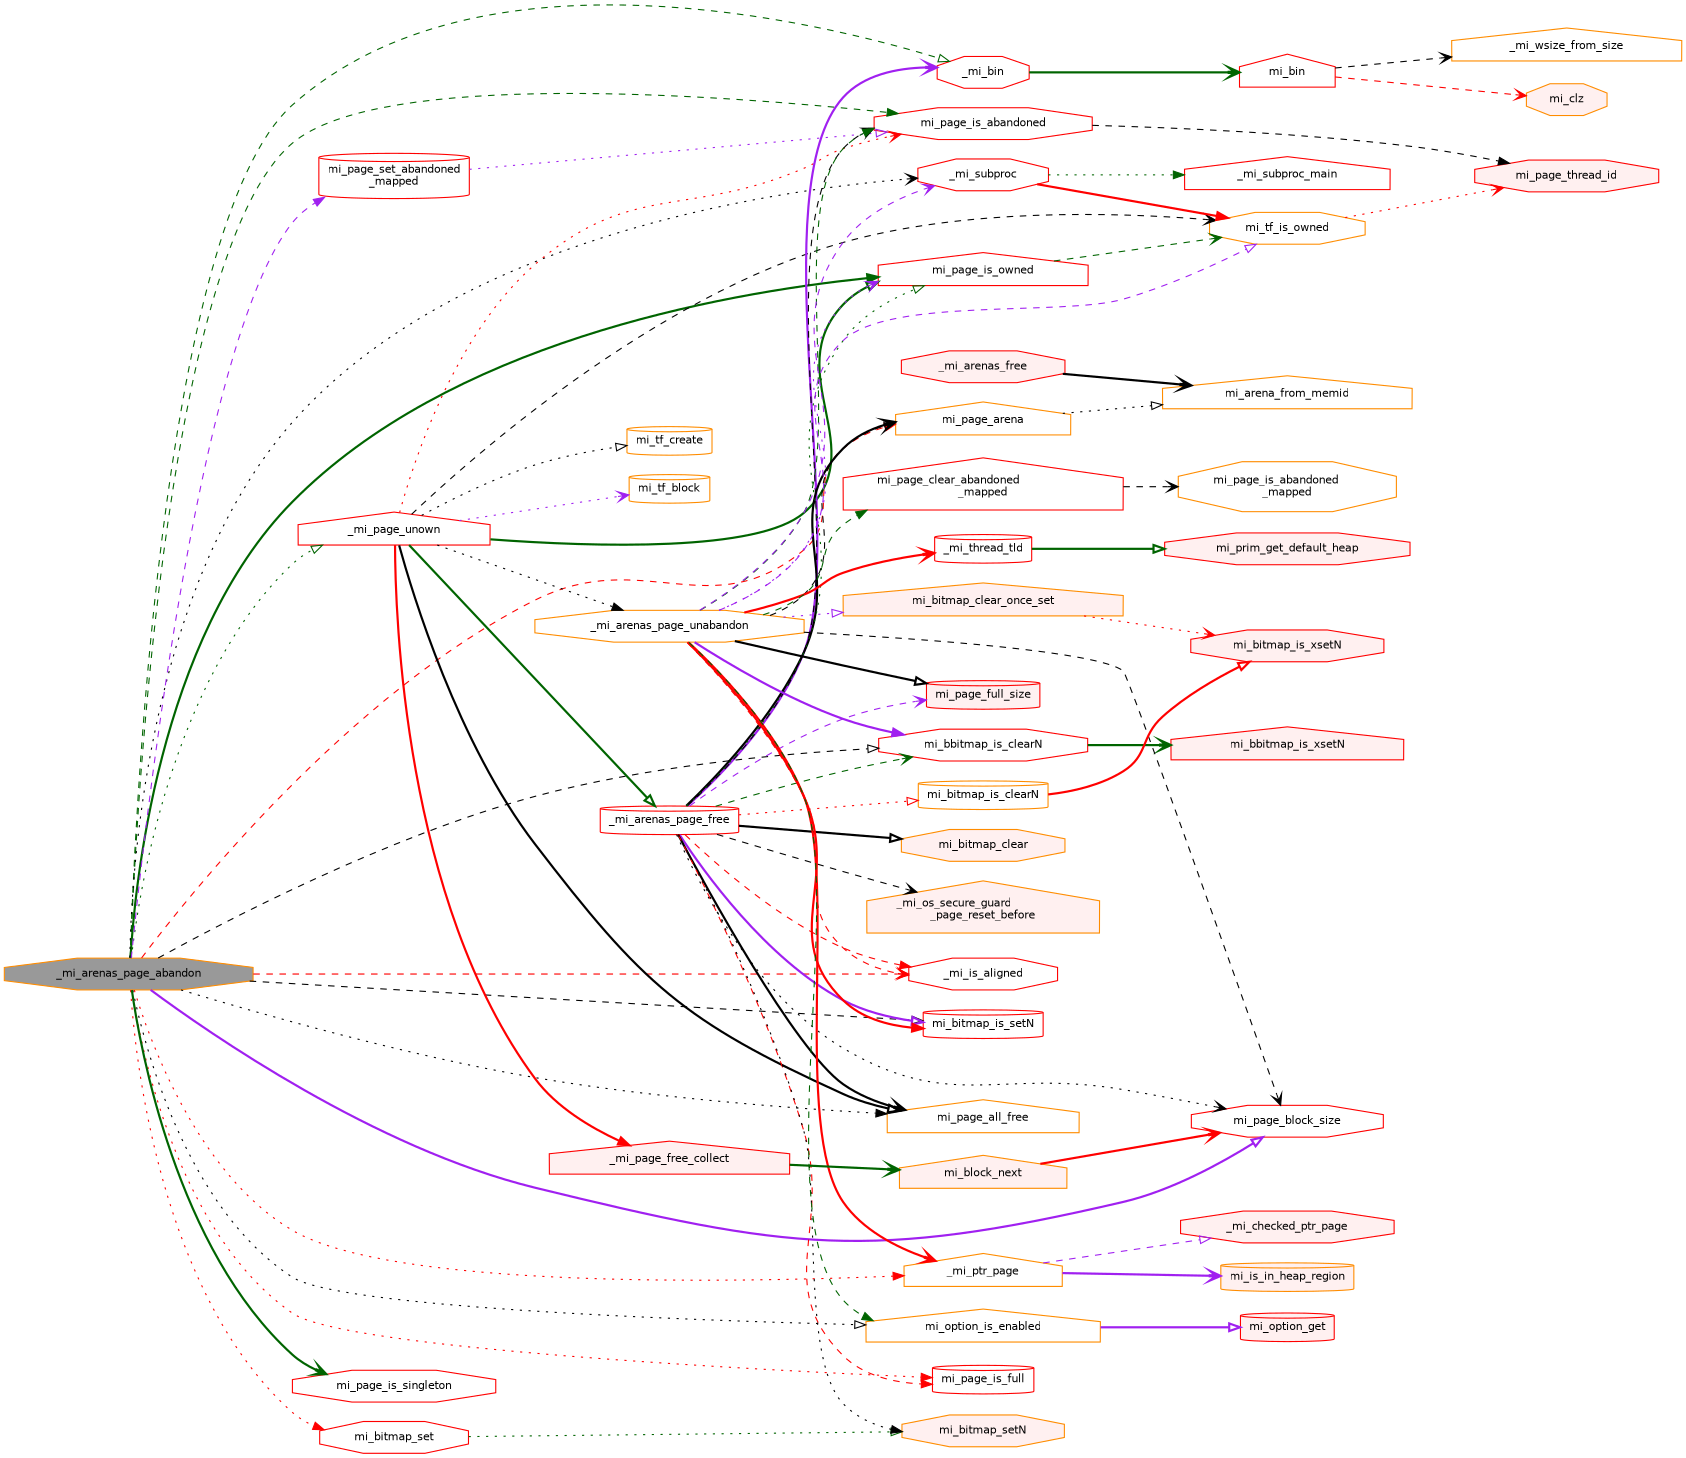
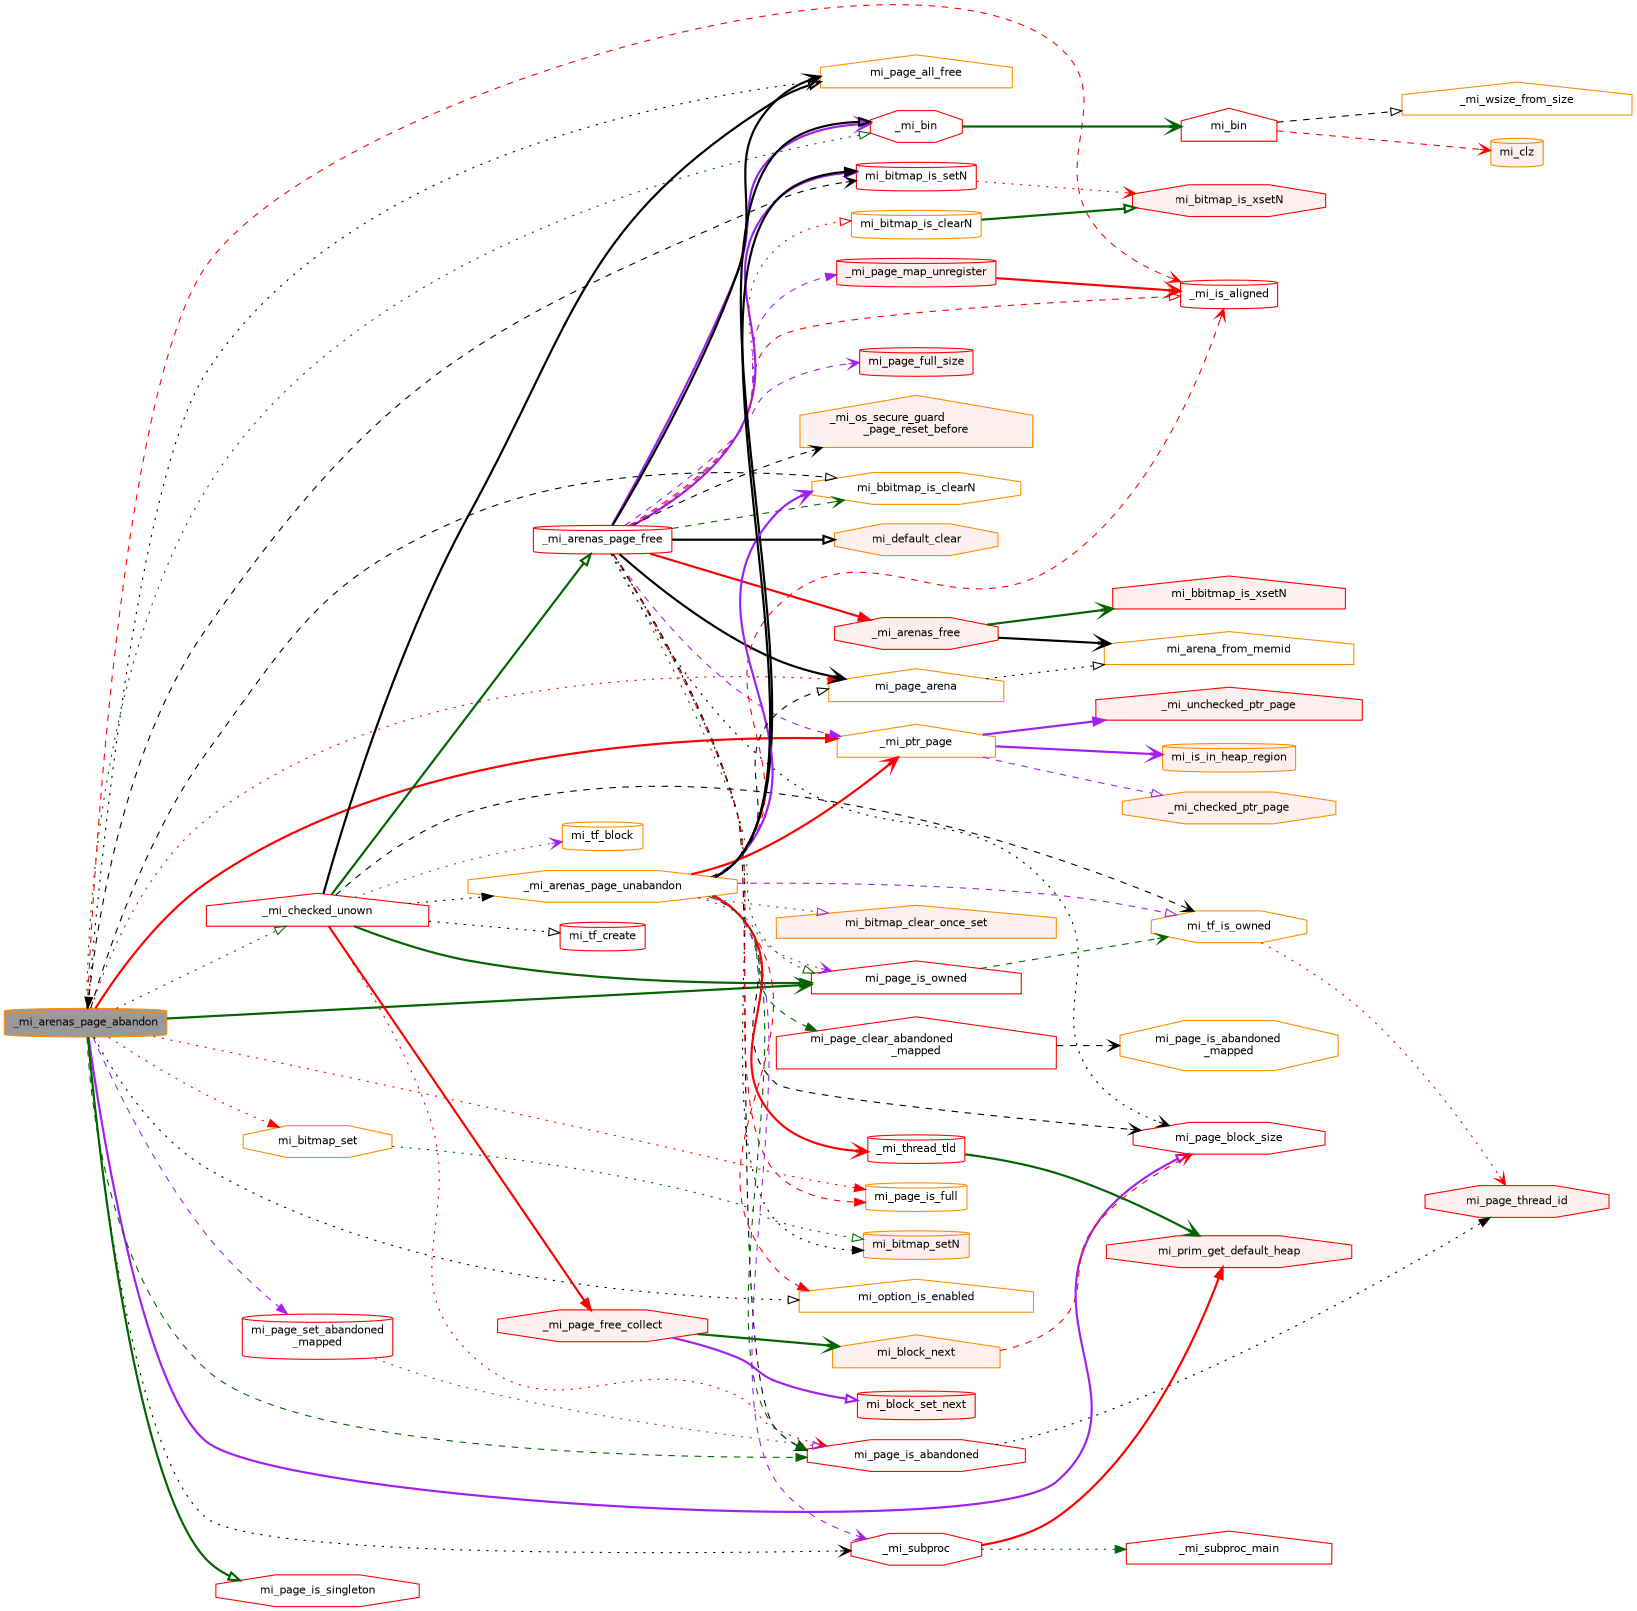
edge "mi_bin" -> "_mi_wsize_from_size": arrowhead vee -> onormal
node "mi_clz": shape octagon -> cylinder
edge "mi_page_is_abandoned" -> "mi_page_thread_id": style dashed -> dotted
edge "_mi_arenas_page_abandon" -> "_mi_bin": style dashed -> dotted
edge "_mi_subproc" -> "mi_tf_is_owned": now "_mi_subproc" -> "mi_prim_get_default_heap"
node "_mi_page_map_unregister": added
node "mi_tf_create": color darkorange -> red
edge "_mi_arenas_page_abandon" -> "mi_page_is_owned": arrowhead normal -> vee
node "_mi_page_unown": label "_mi_page_unown" -> "_mi_checked_unown"
edge "_mi_thread_tld" -> "mi_prim_get_default_heap": arrowhead onormal -> vee
edge "_mi_arenas_page_free" -> "_mi_arenas_free": added
edge "_mi_arenas_page_abandon" -> "mi_page_arena": style dashed -> dotted
edge "mi_bitmap_clear_once_set" -> "mi_bitmap_is_xsetN": now "mi_bitmap_is_setN" -> "mi_bitmap_is_xsetN"
edge "_mi_arenas_page_unabandon" -> "mi_page_full_size": now "_mi_arenas_page_unabandon" -> "_mi_bin"
edge "_mi_arenas_page_free" -> "_mi_ptr_page": added
edge "_mi_arenas_page_unabandon" -> "mi_bbitmap_is_clearN": arrowhead normal -> vee
node "_mi_unchecked_ptr_page": added
node "mi_bbitmap_is_clearN": color red -> darkorange
edge "mi_bbitmap_is_clearN" -> "mi_bbitmap_is_xsetN": now "_mi_arenas_free" -> "mi_bbitmap_is_xsetN"
edge "mi_bitmap_is_clearN" -> "mi_bitmap_is_xsetN": color red -> darkgreen
edge "_mi_arenas_page_unabandon" -> "mi_bitmap_is_setN": color red -> black
node "mi_bitmap_clear": label "mi_bitmap_clear" -> "mi_default_clear"
edge "_mi_arenas_page_free" -> "_mi_is_aligned": arrowhead normal -> onormal
node "_mi_arenas_page_abandon": shape octagon -> cylinder
node "_mi_is_aligned": shape octagon -> cylinder
edge "_mi_arenas_page_abandon" -> "mi_bitmap_is_setN": arrowhead onormal -> vee
edge "_mi_arenas_page_abandon" -> "mi_page_all_free": reversed
edge "_mi_arenas_page_unabandon" -> "mi_option_is_enabled": color darkgreen -> red
edge "mi_block_next" -> "mi_page_block_size": style bold -> dashed
node "_mi_page_free_collect": shape house -> octagon
edge "_mi_arenas_page_abandon" -> "mi_page_is_singleton": arrowhead vee -> onormal
node "_mi_checked_ptr_page": color red -> darkorange
edge "_mi_arenas_page_abandon" -> "_mi_ptr_page": style dotted -> bold
node "mi_option_get": removed
node "mi_page_is_full": color red -> darkorange
node "mi_block_set_next": added
node "mi_bitmap_setN": shape octagon -> cylinder
node "mi_bitmap_set": color red -> darkorange
